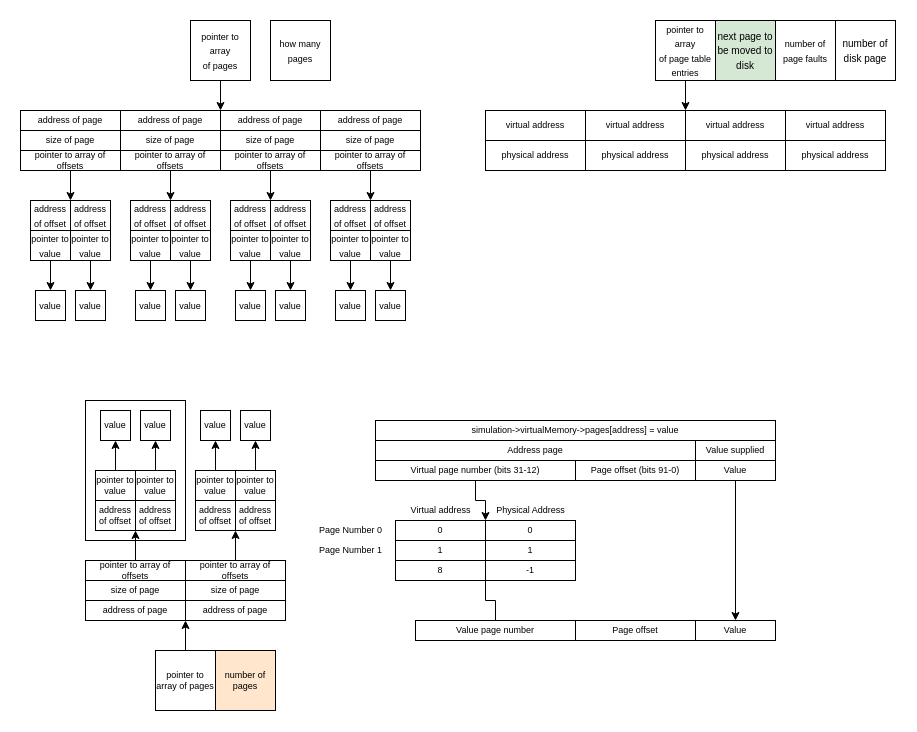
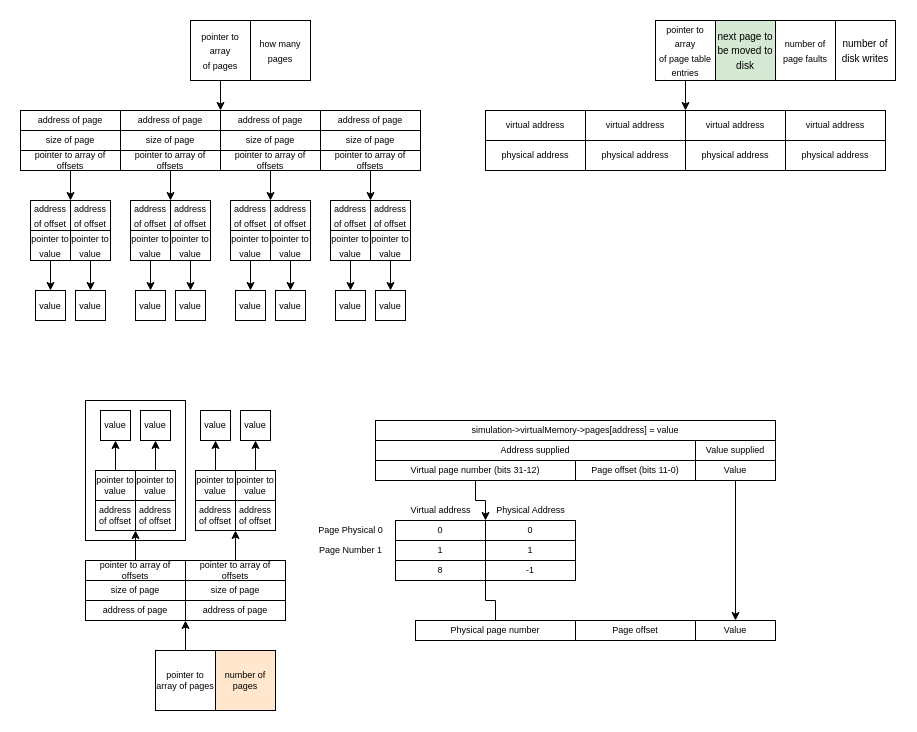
node "how many pages": moved (301, 51) -> (281, 51)
node "number of disk page": label "number of disk page" -> "number of disk writes"
node "Address page": label "Address page" -> "Address supplied"
node "Page offset (bits 91-0)": label "Page offset (bits 91-0)" -> "Page offset (bits 11-0)"
node "Page Number 0": label "Page Number 0" -> "Page Physical 0"
node "Value page number": label "Value page number" -> "Physical page number"
